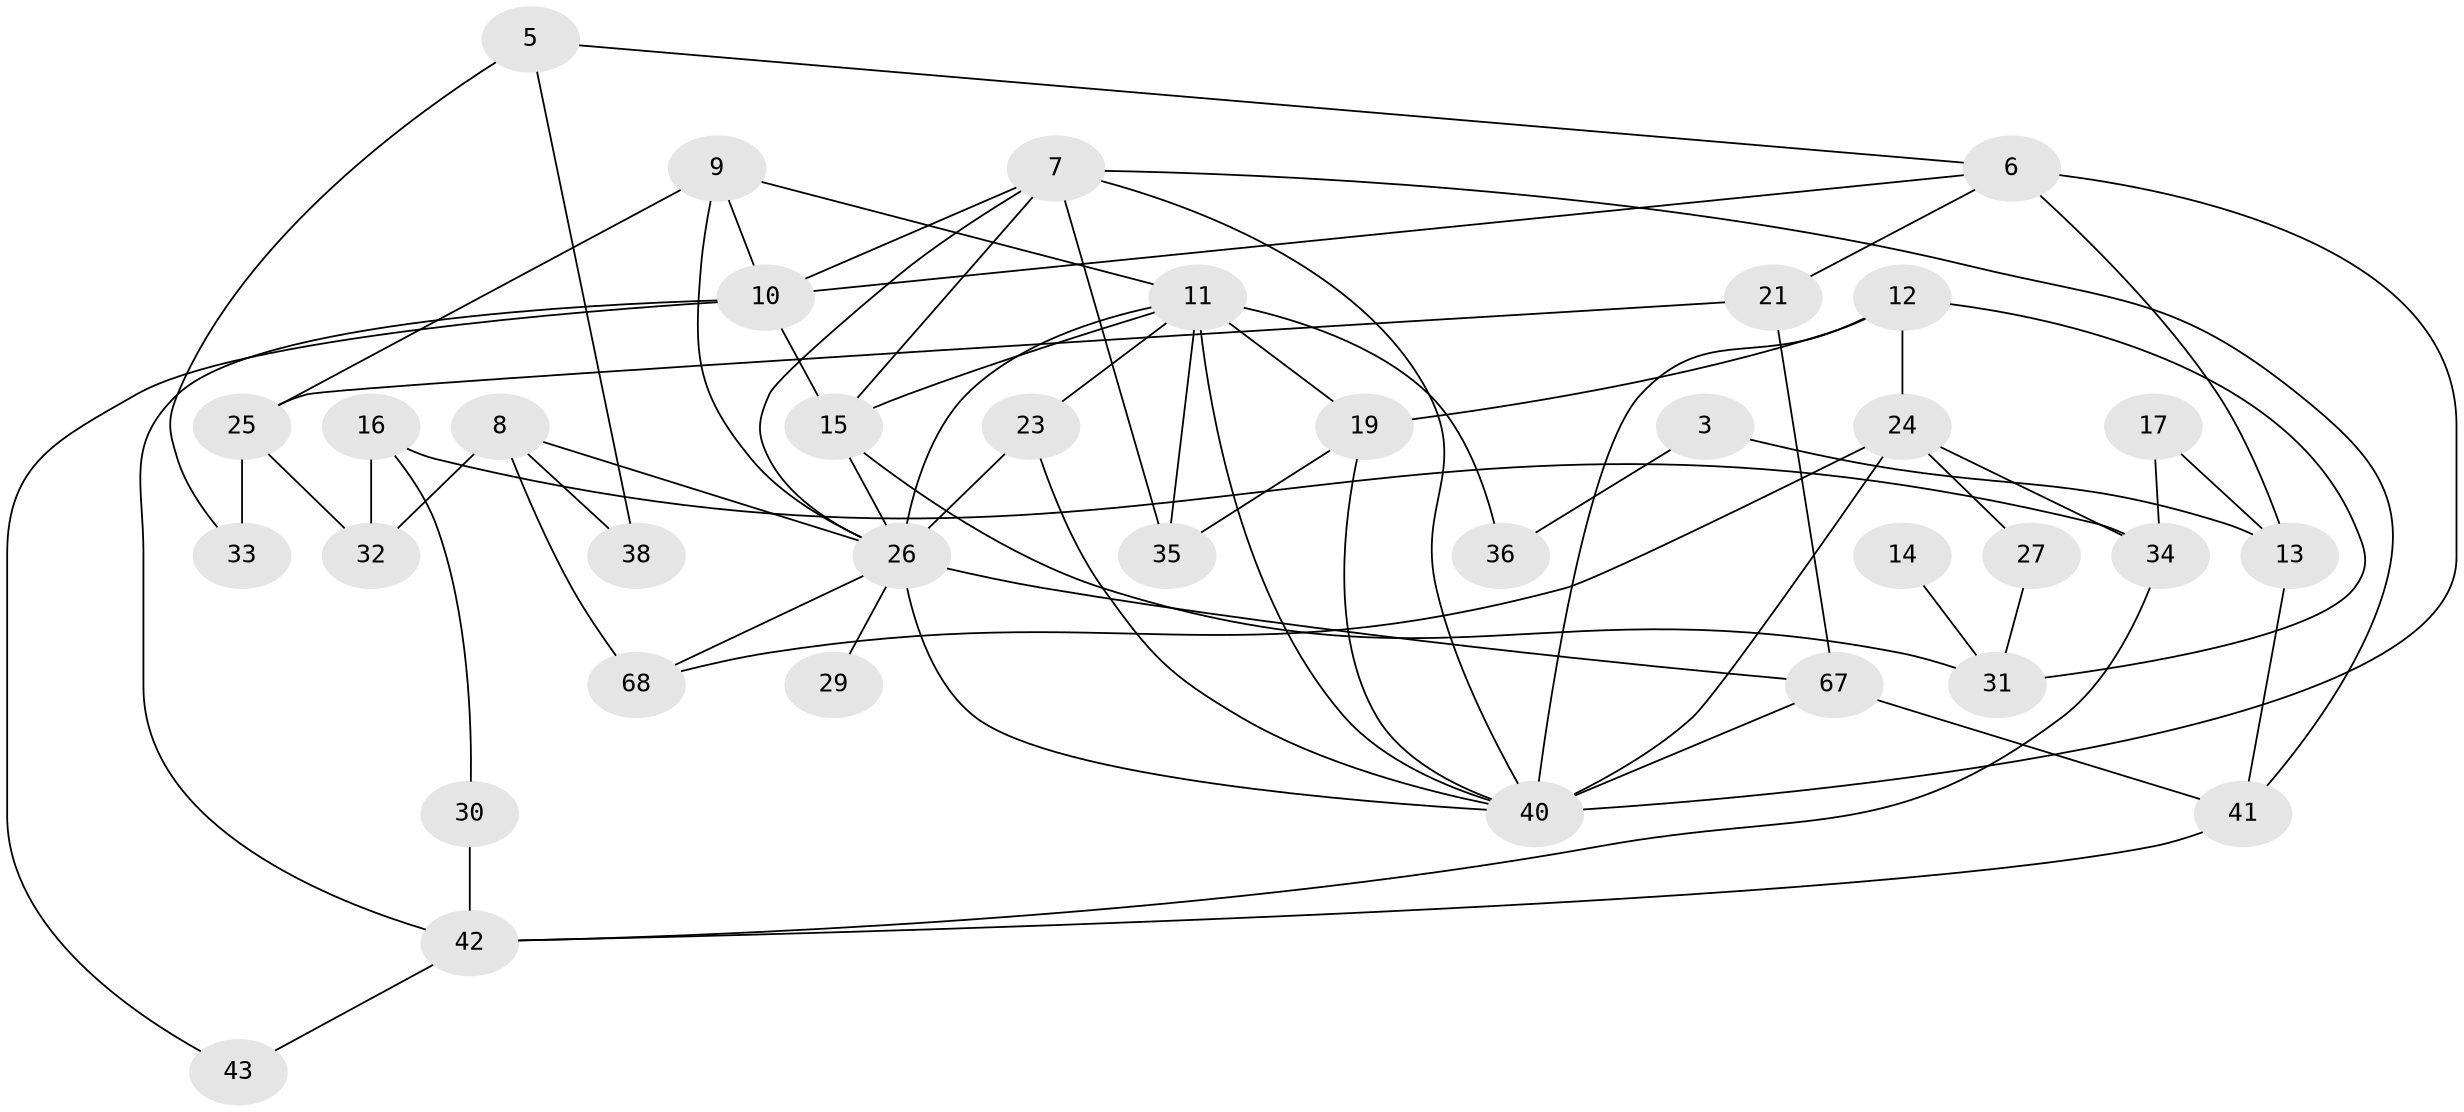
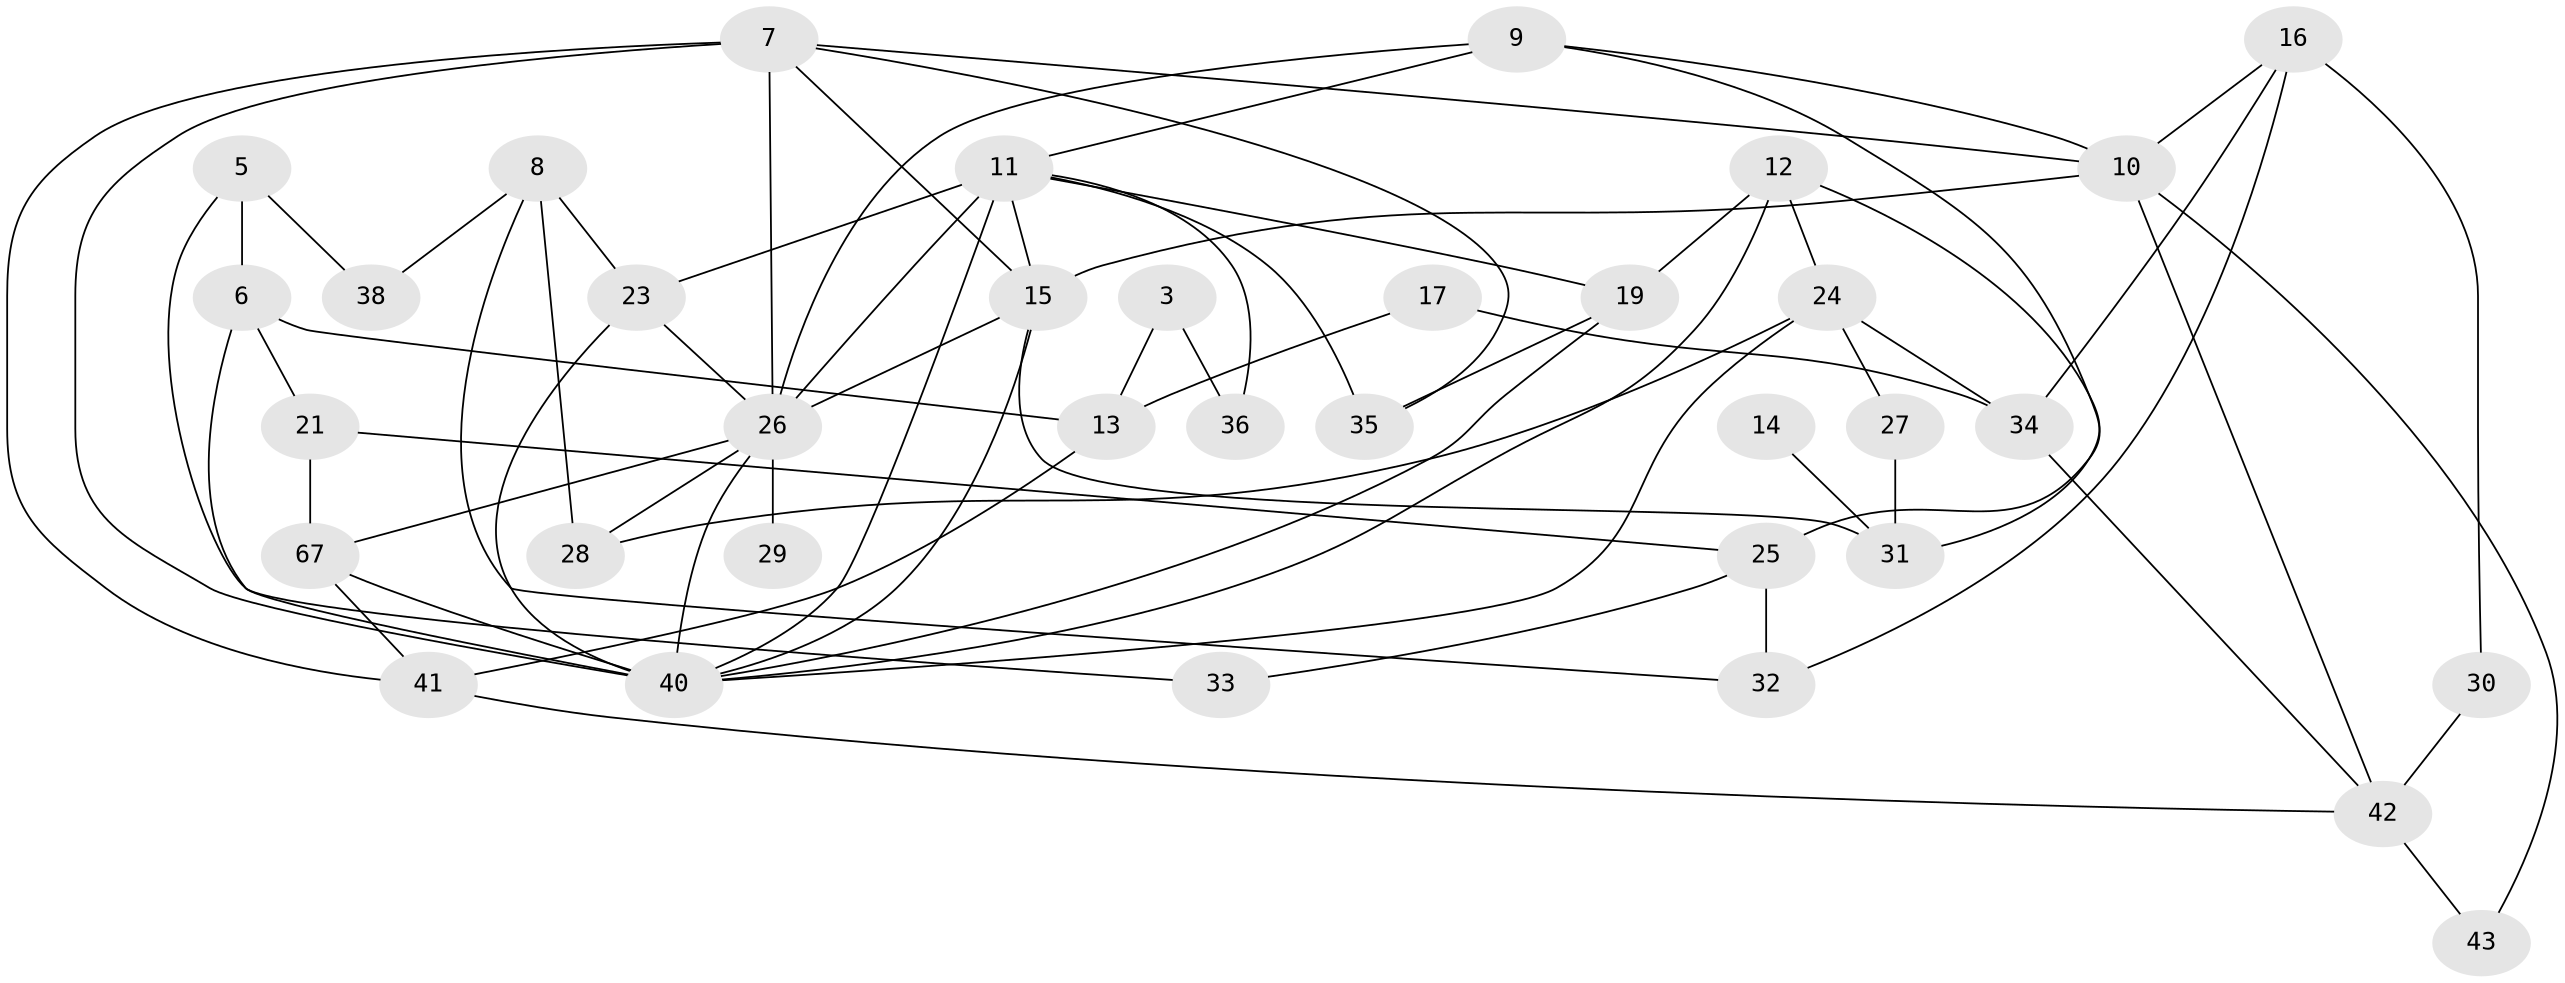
edge "6" -- "10": now "16" -- "10"
edge "8" -- "26": now "8" -- "23"
edge "15" -- "40": added
node "68": label "68" -> "28"
